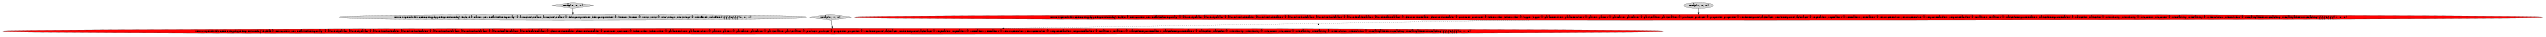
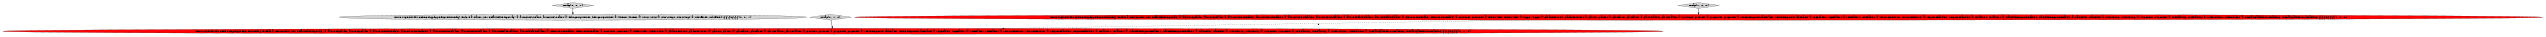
node "toMap['1', '0', '0']": shape ellipse -> diamond
